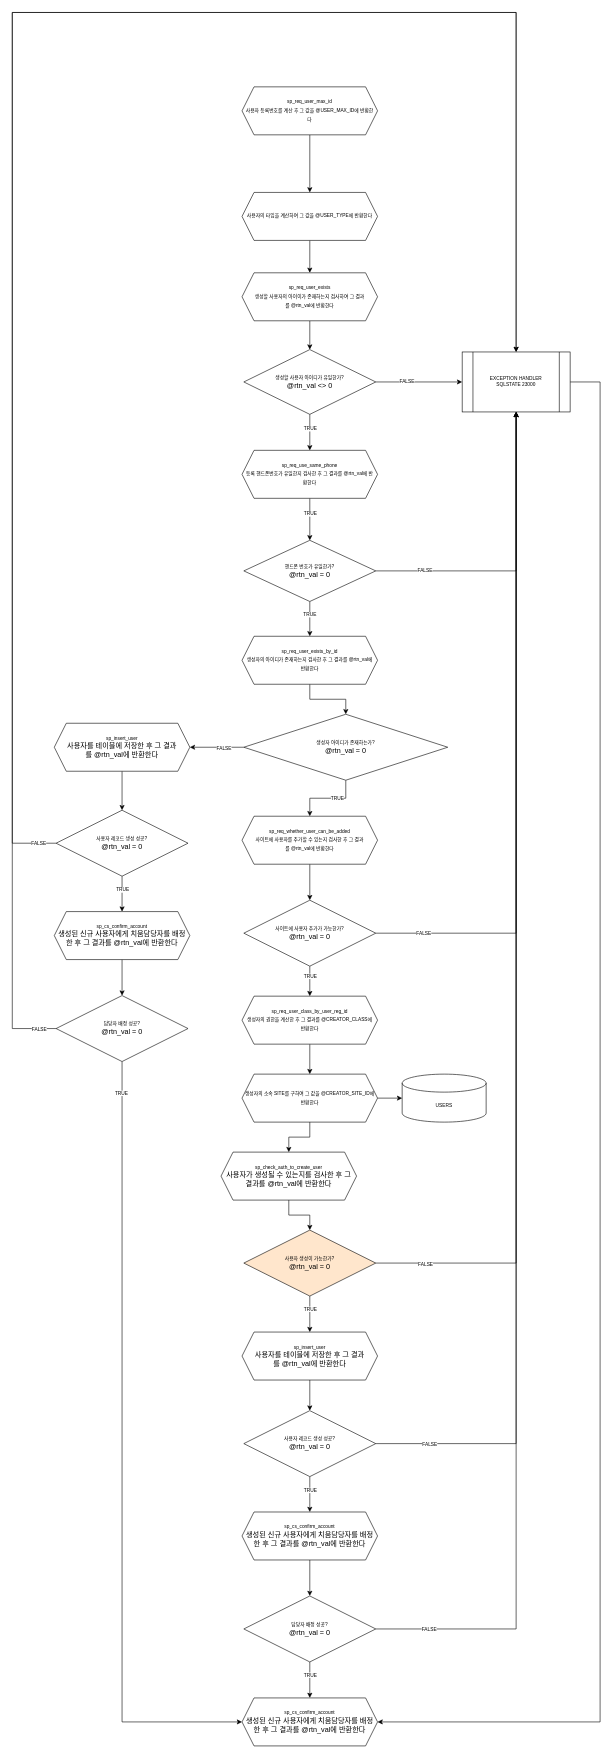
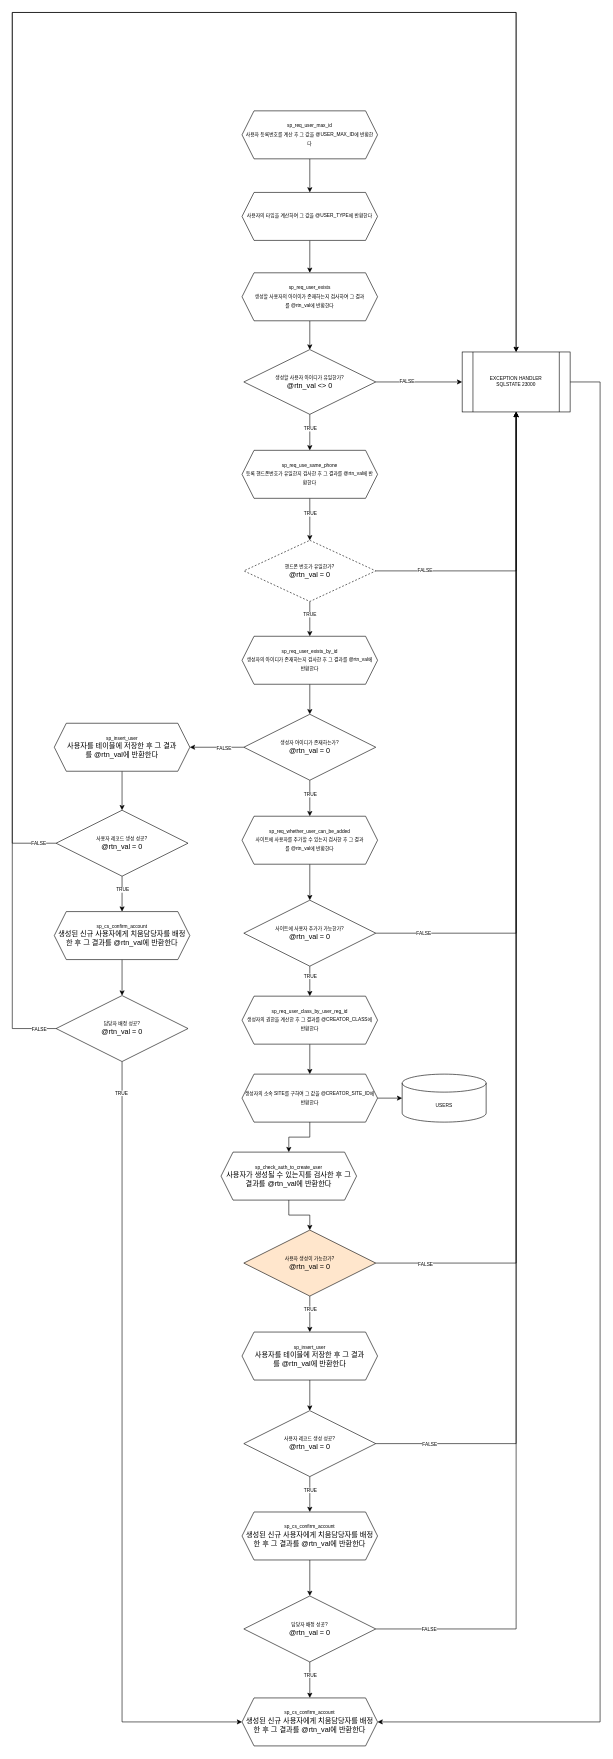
node "sp_req_user_max_id 사용자 등록번호를 계산 후 그 값을 @USER_MAX_ID에 반환한다": moved (310, 111) -> (310, 135)
node "핸드폰 번호가 유일한가? @rtn_val = 0": style solid -> dashed
node "생성자 아이디가 존재하는가? @rtn_val = 0": size 204x66 -> 132x66
